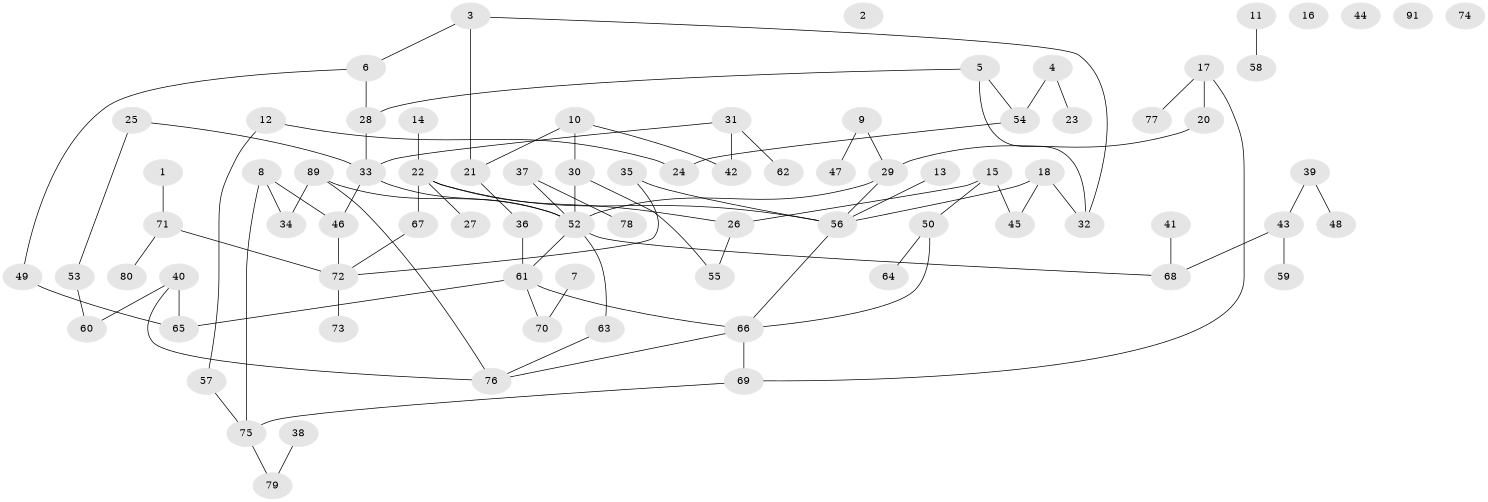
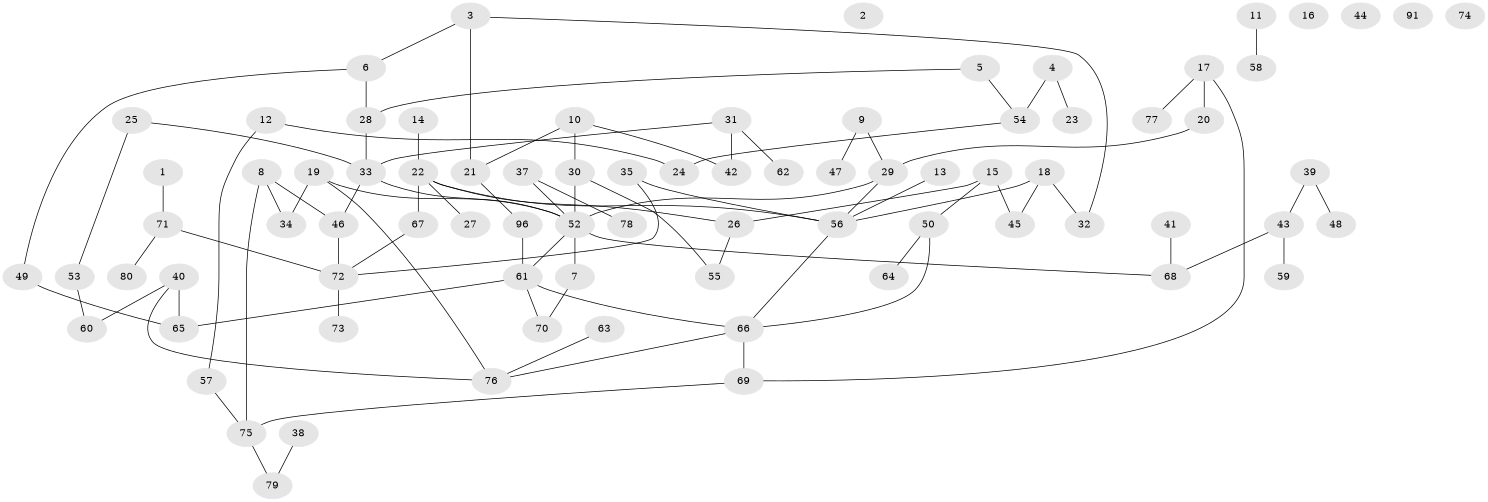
edge "5" -- "32": removed
node "89": label "89" -> "19"
node "36": label "36" -> "96"
edge "52" -- "63": now "52" -- "7"
